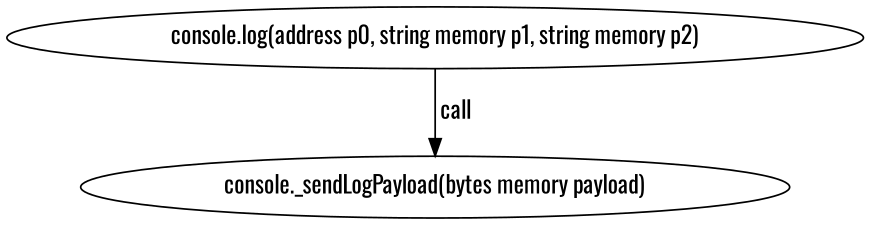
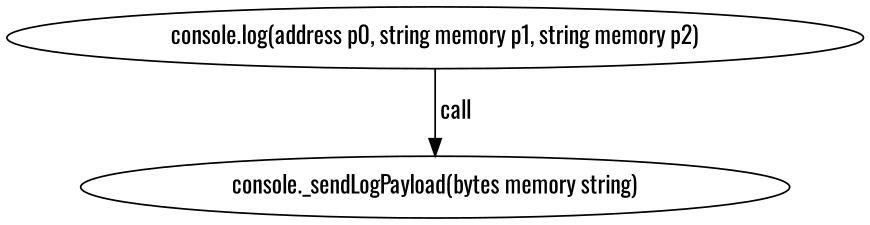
node "console._sendLogPayload(bytes memory payload)": label "console._sendLogPayload(bytes memory payload)" -> "console._sendLogPayload(bytes memory string)"
